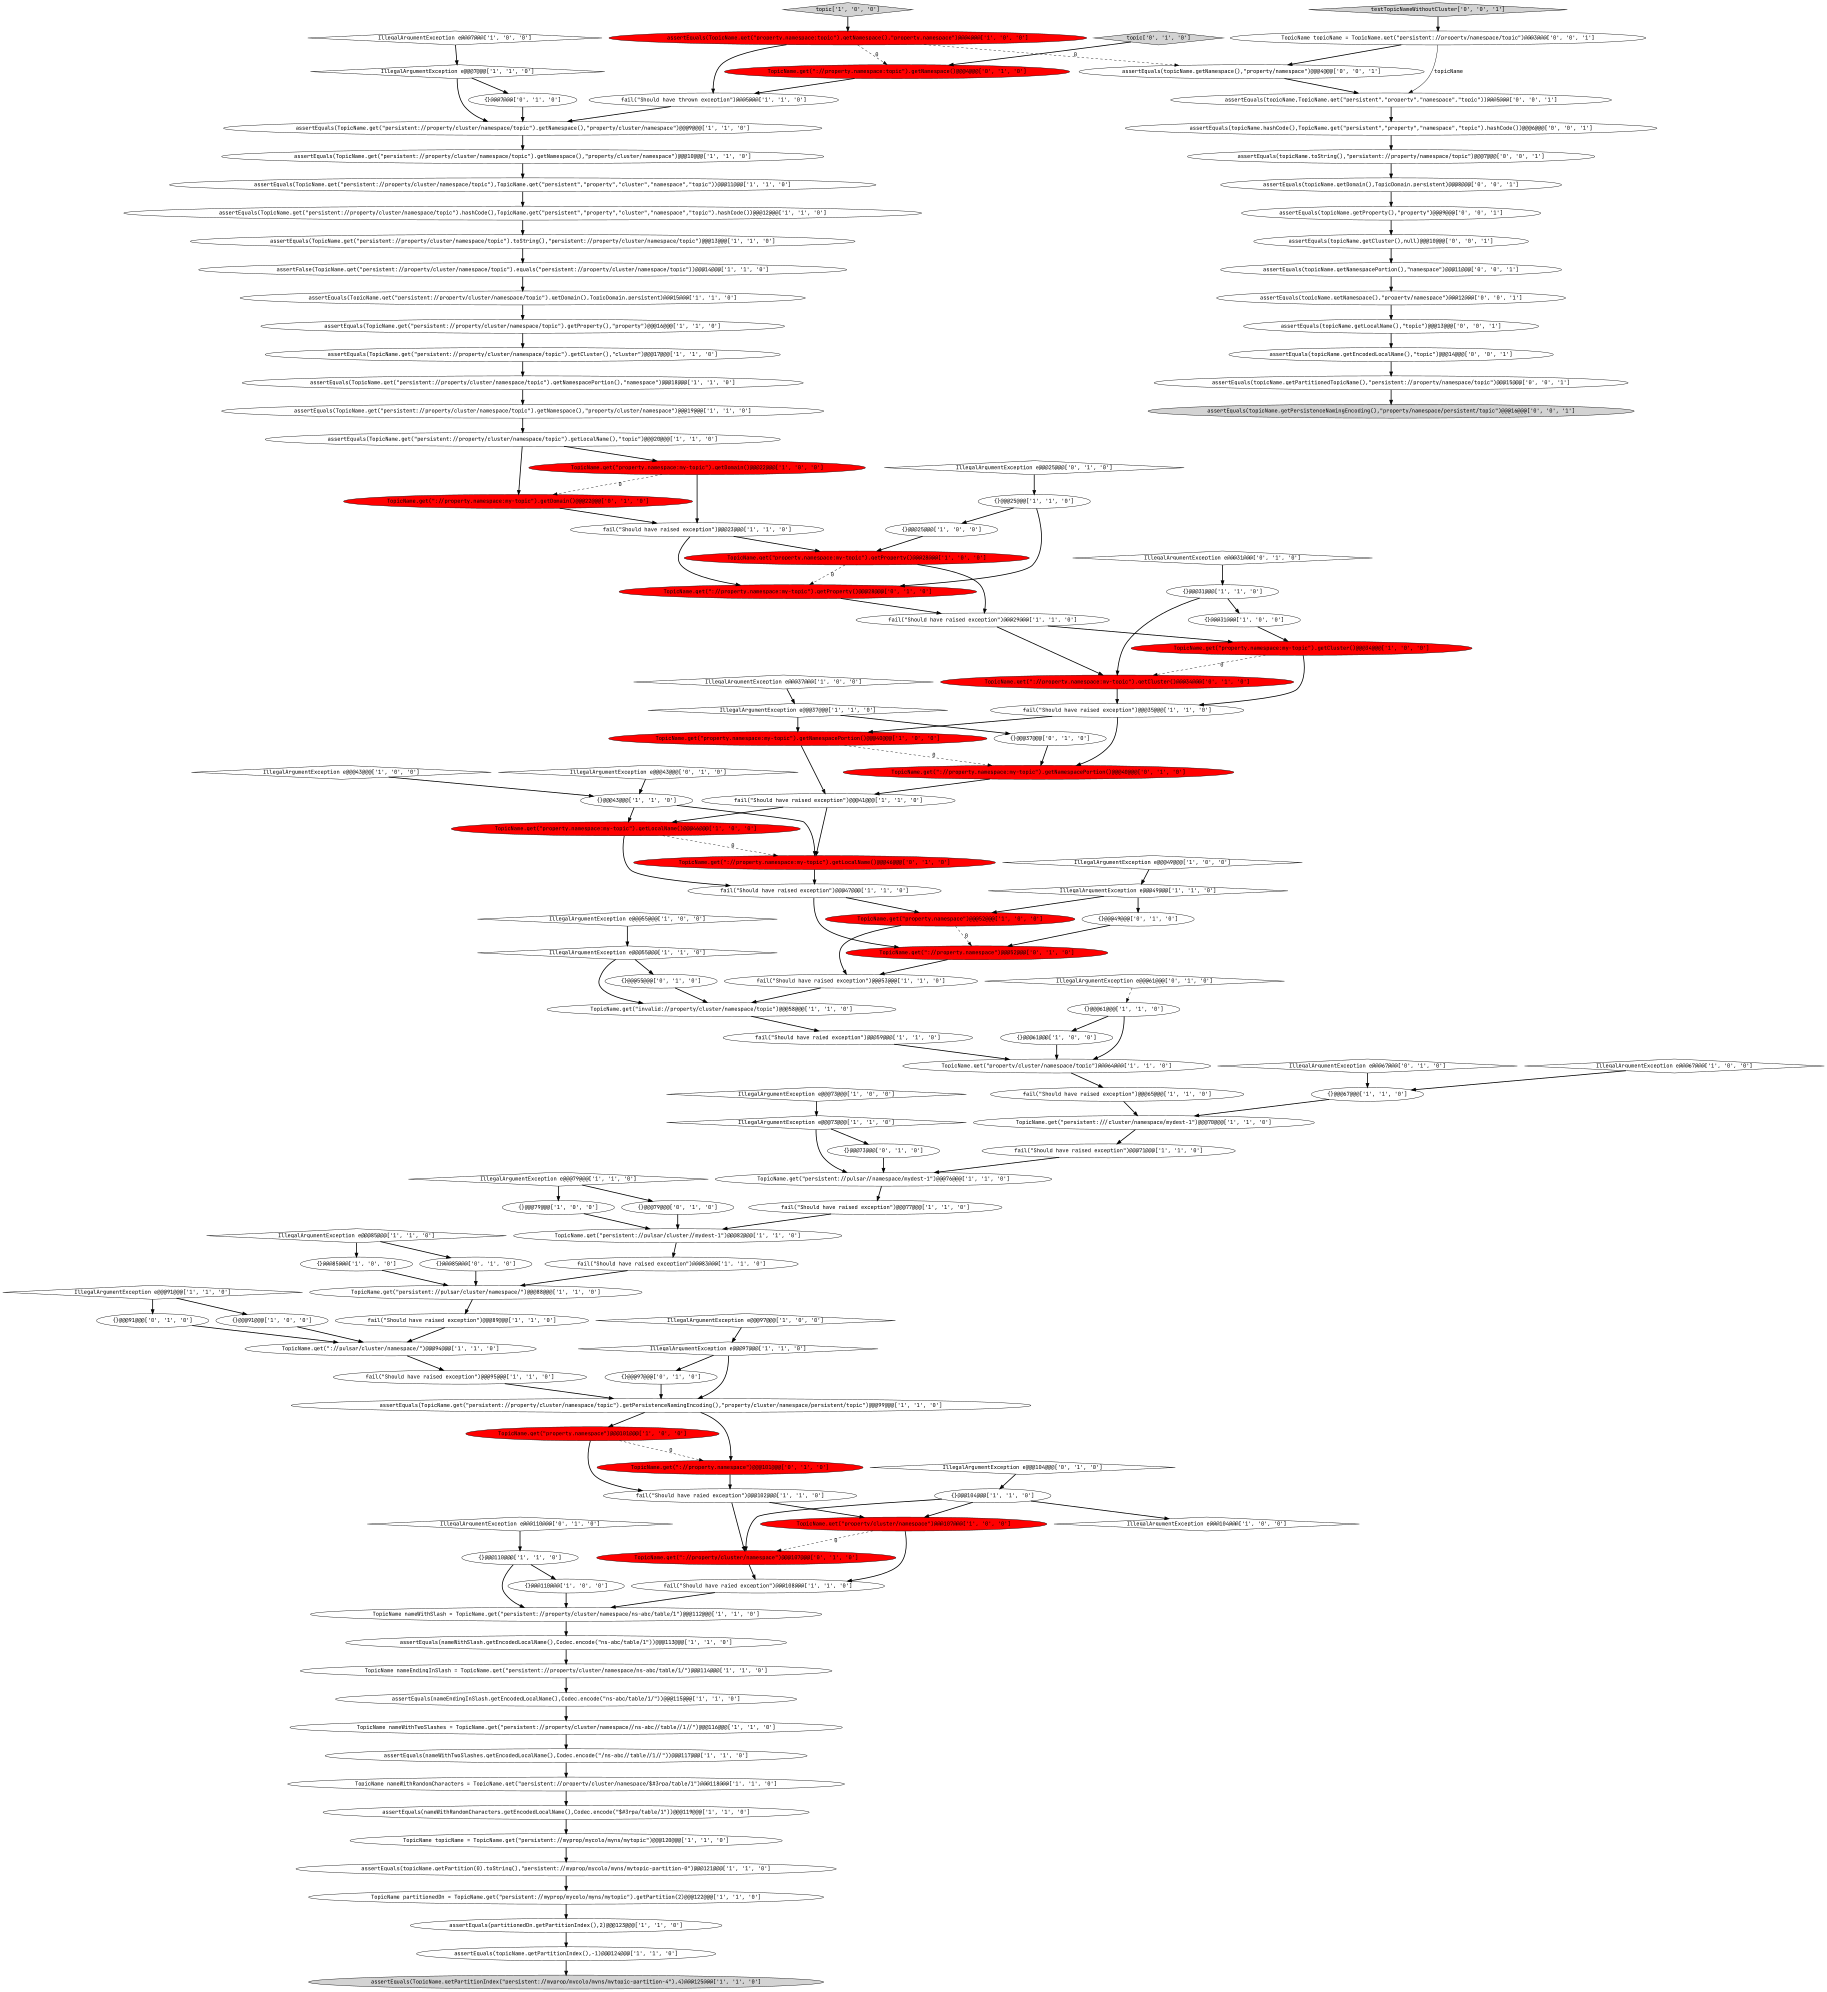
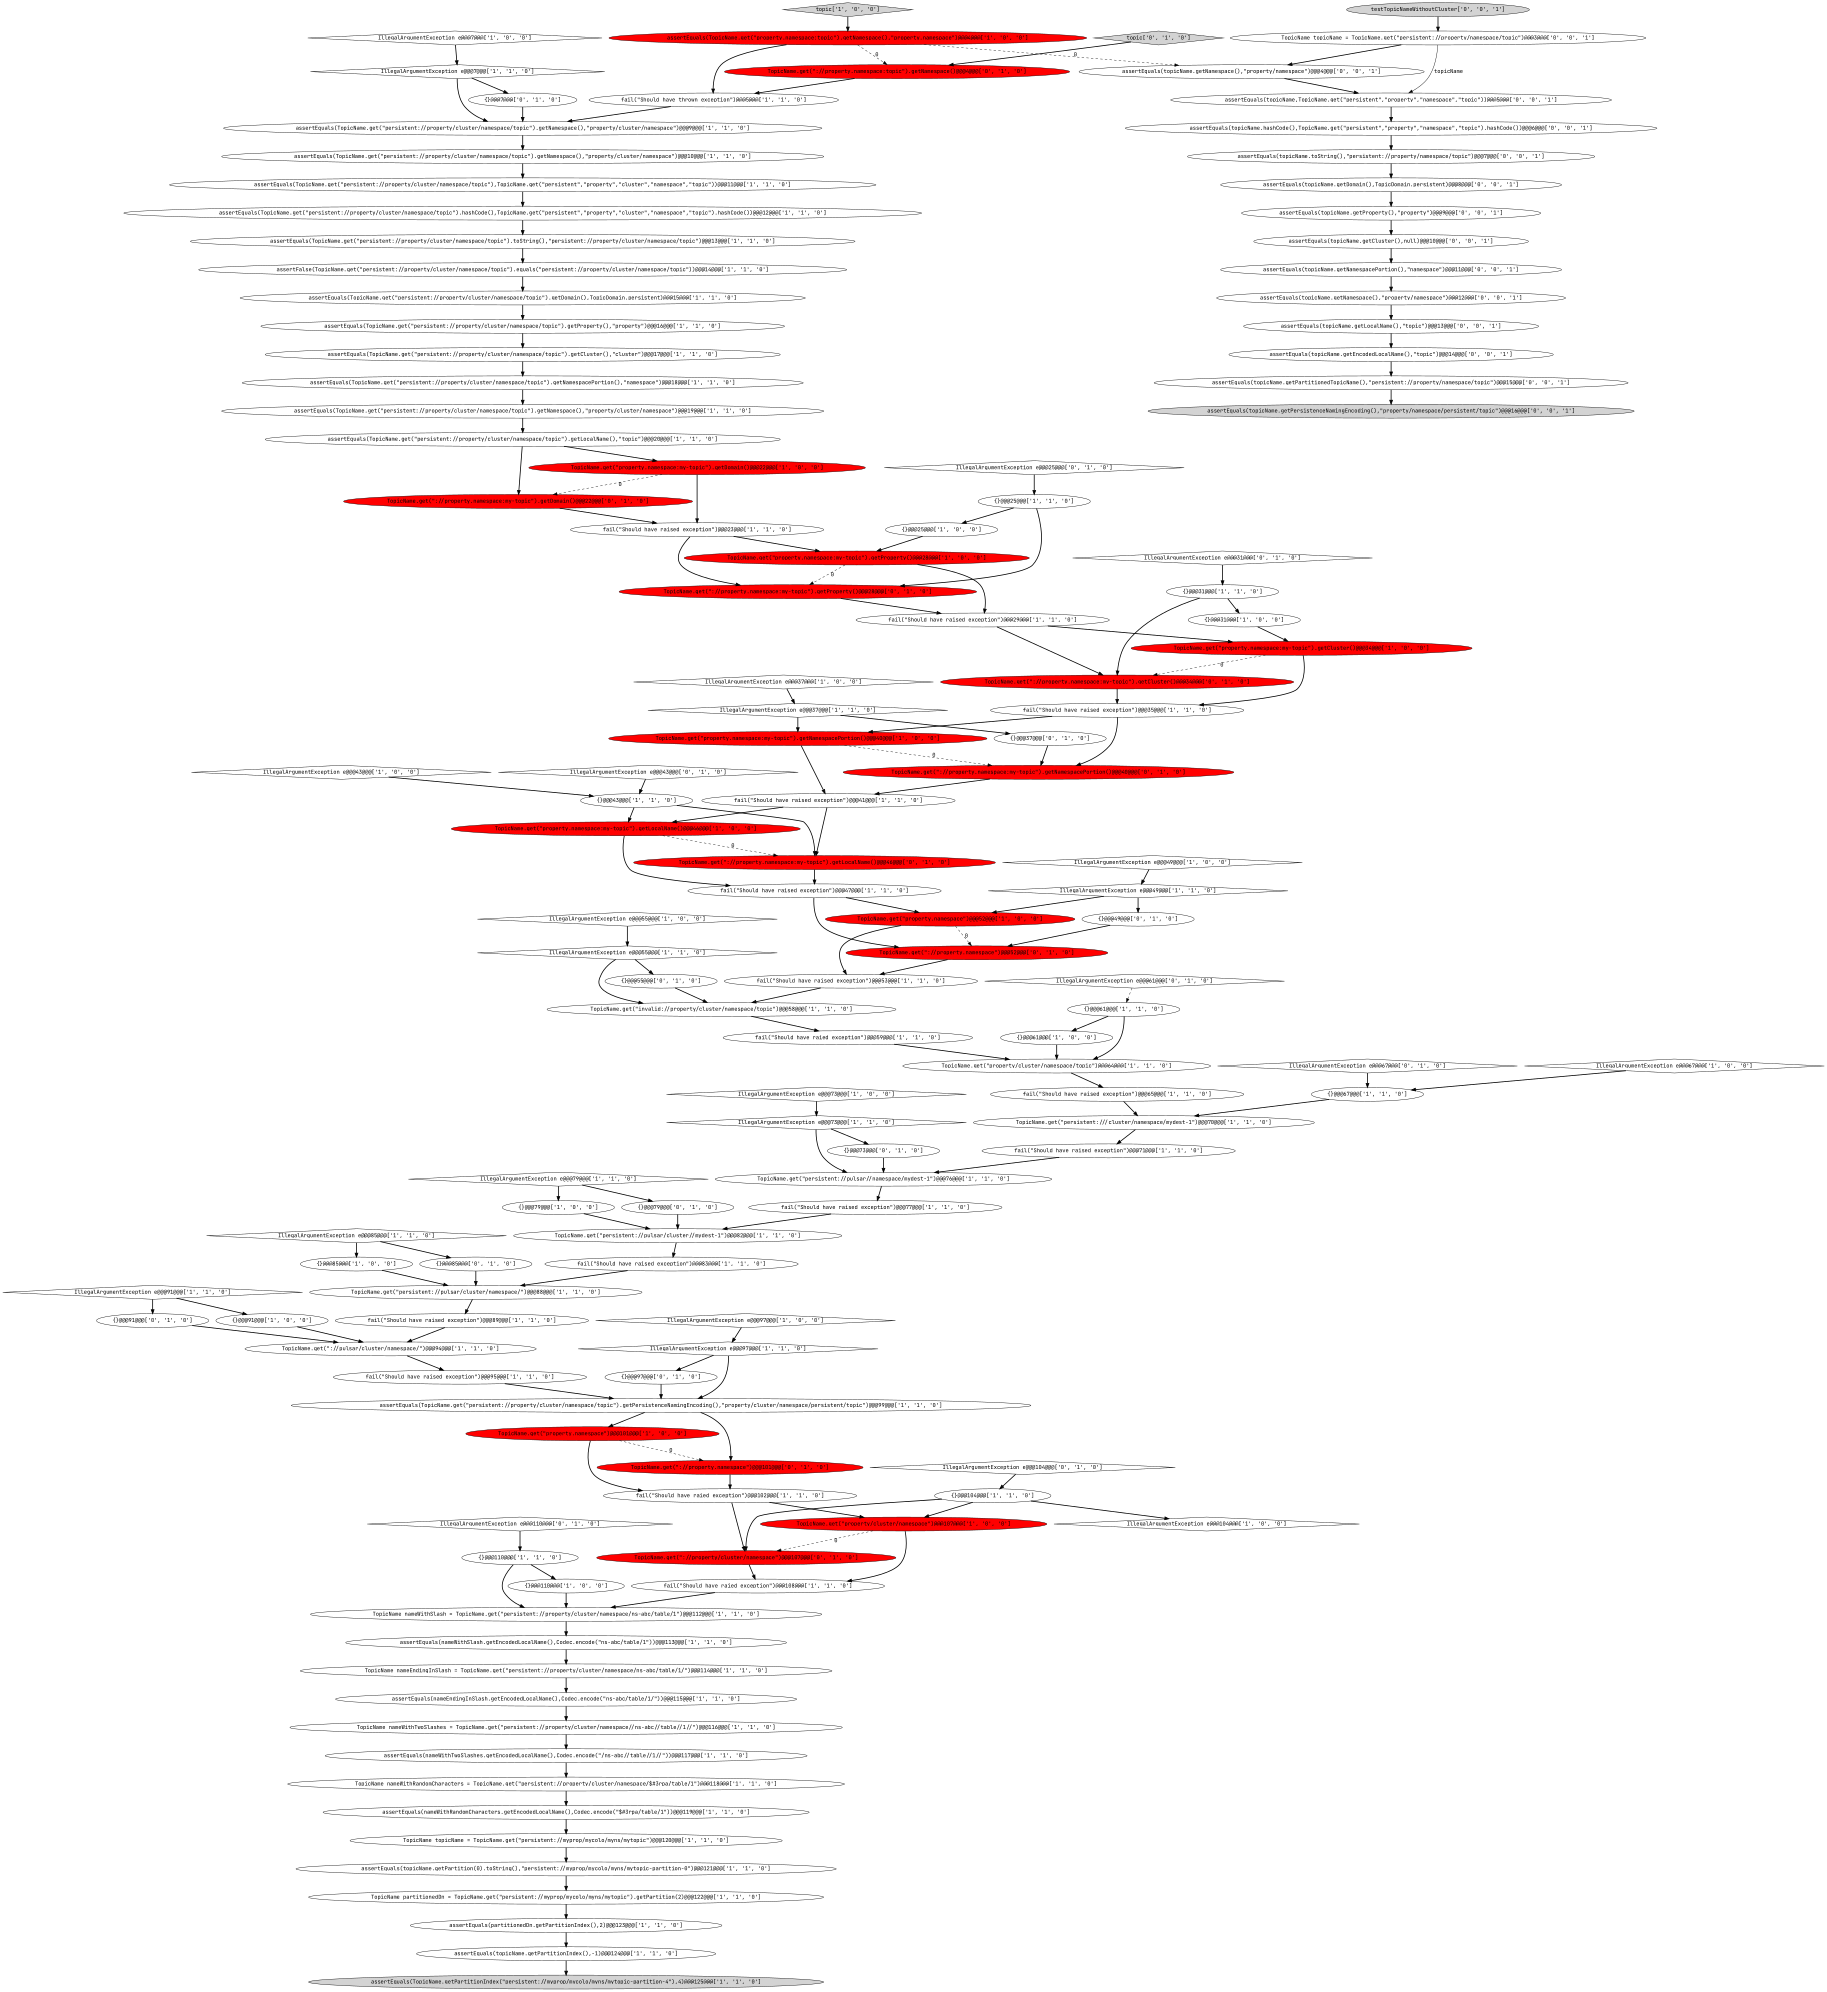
node "testTopicNameWithoutCluster['0', '0', '1']": shape diamond -> ellipse
